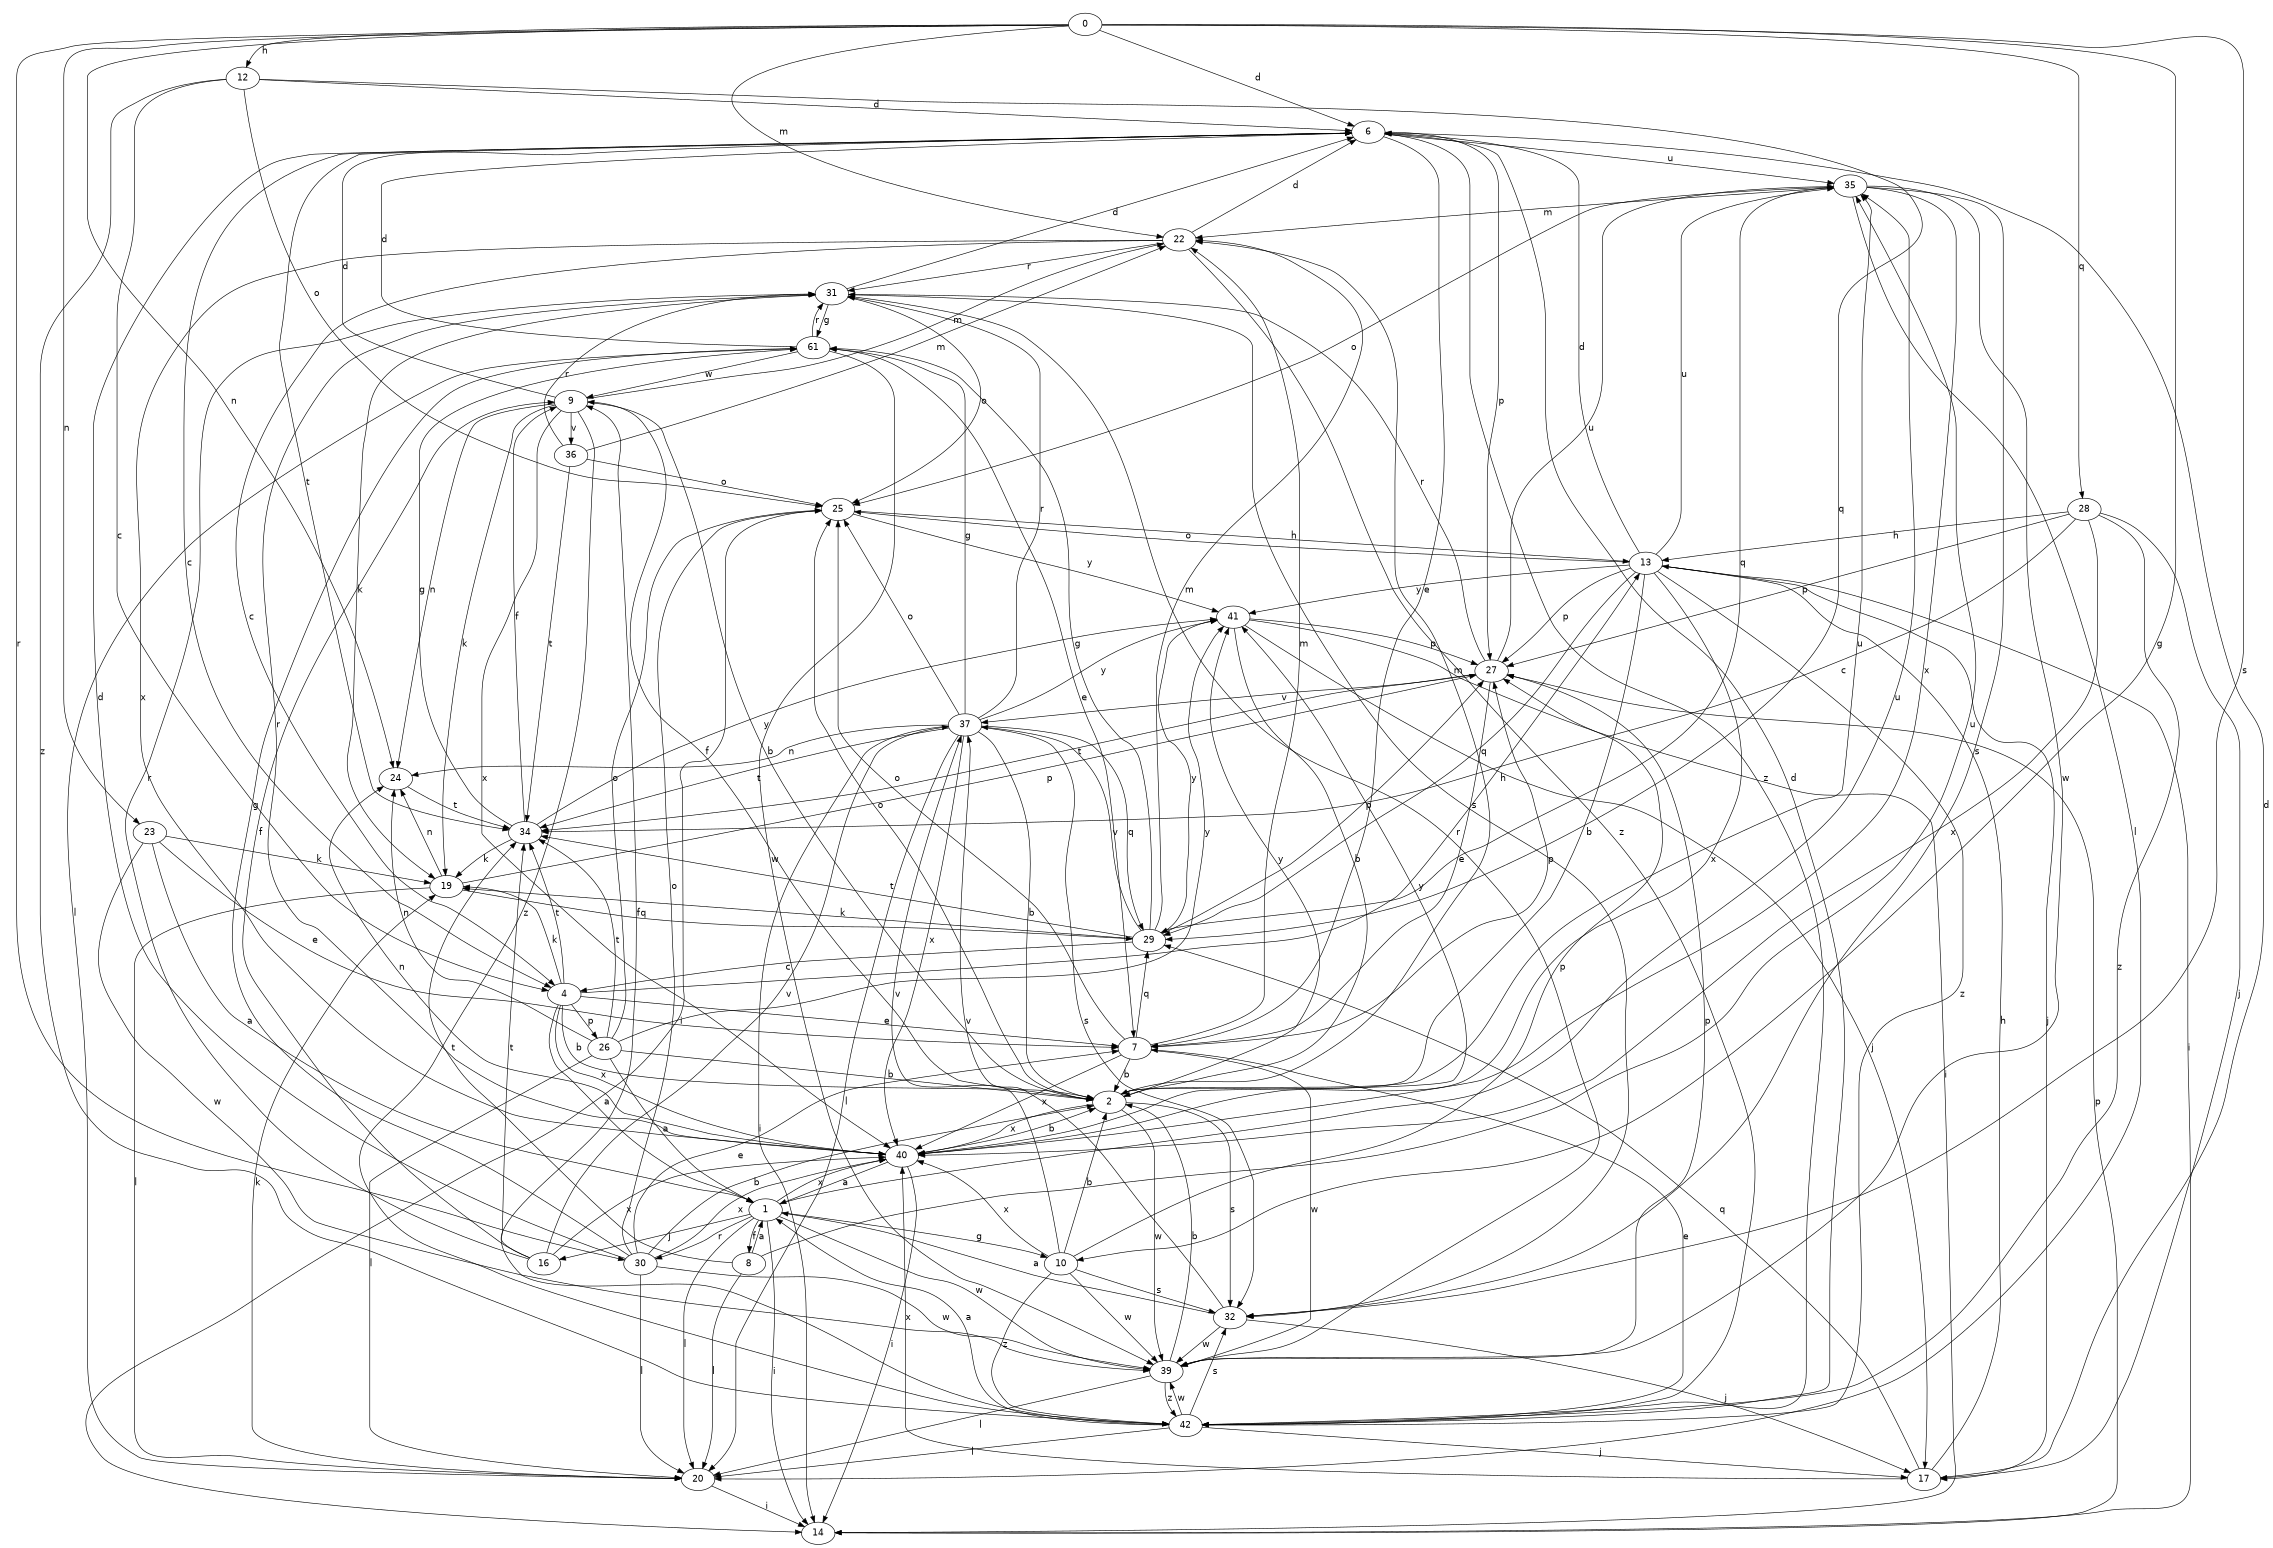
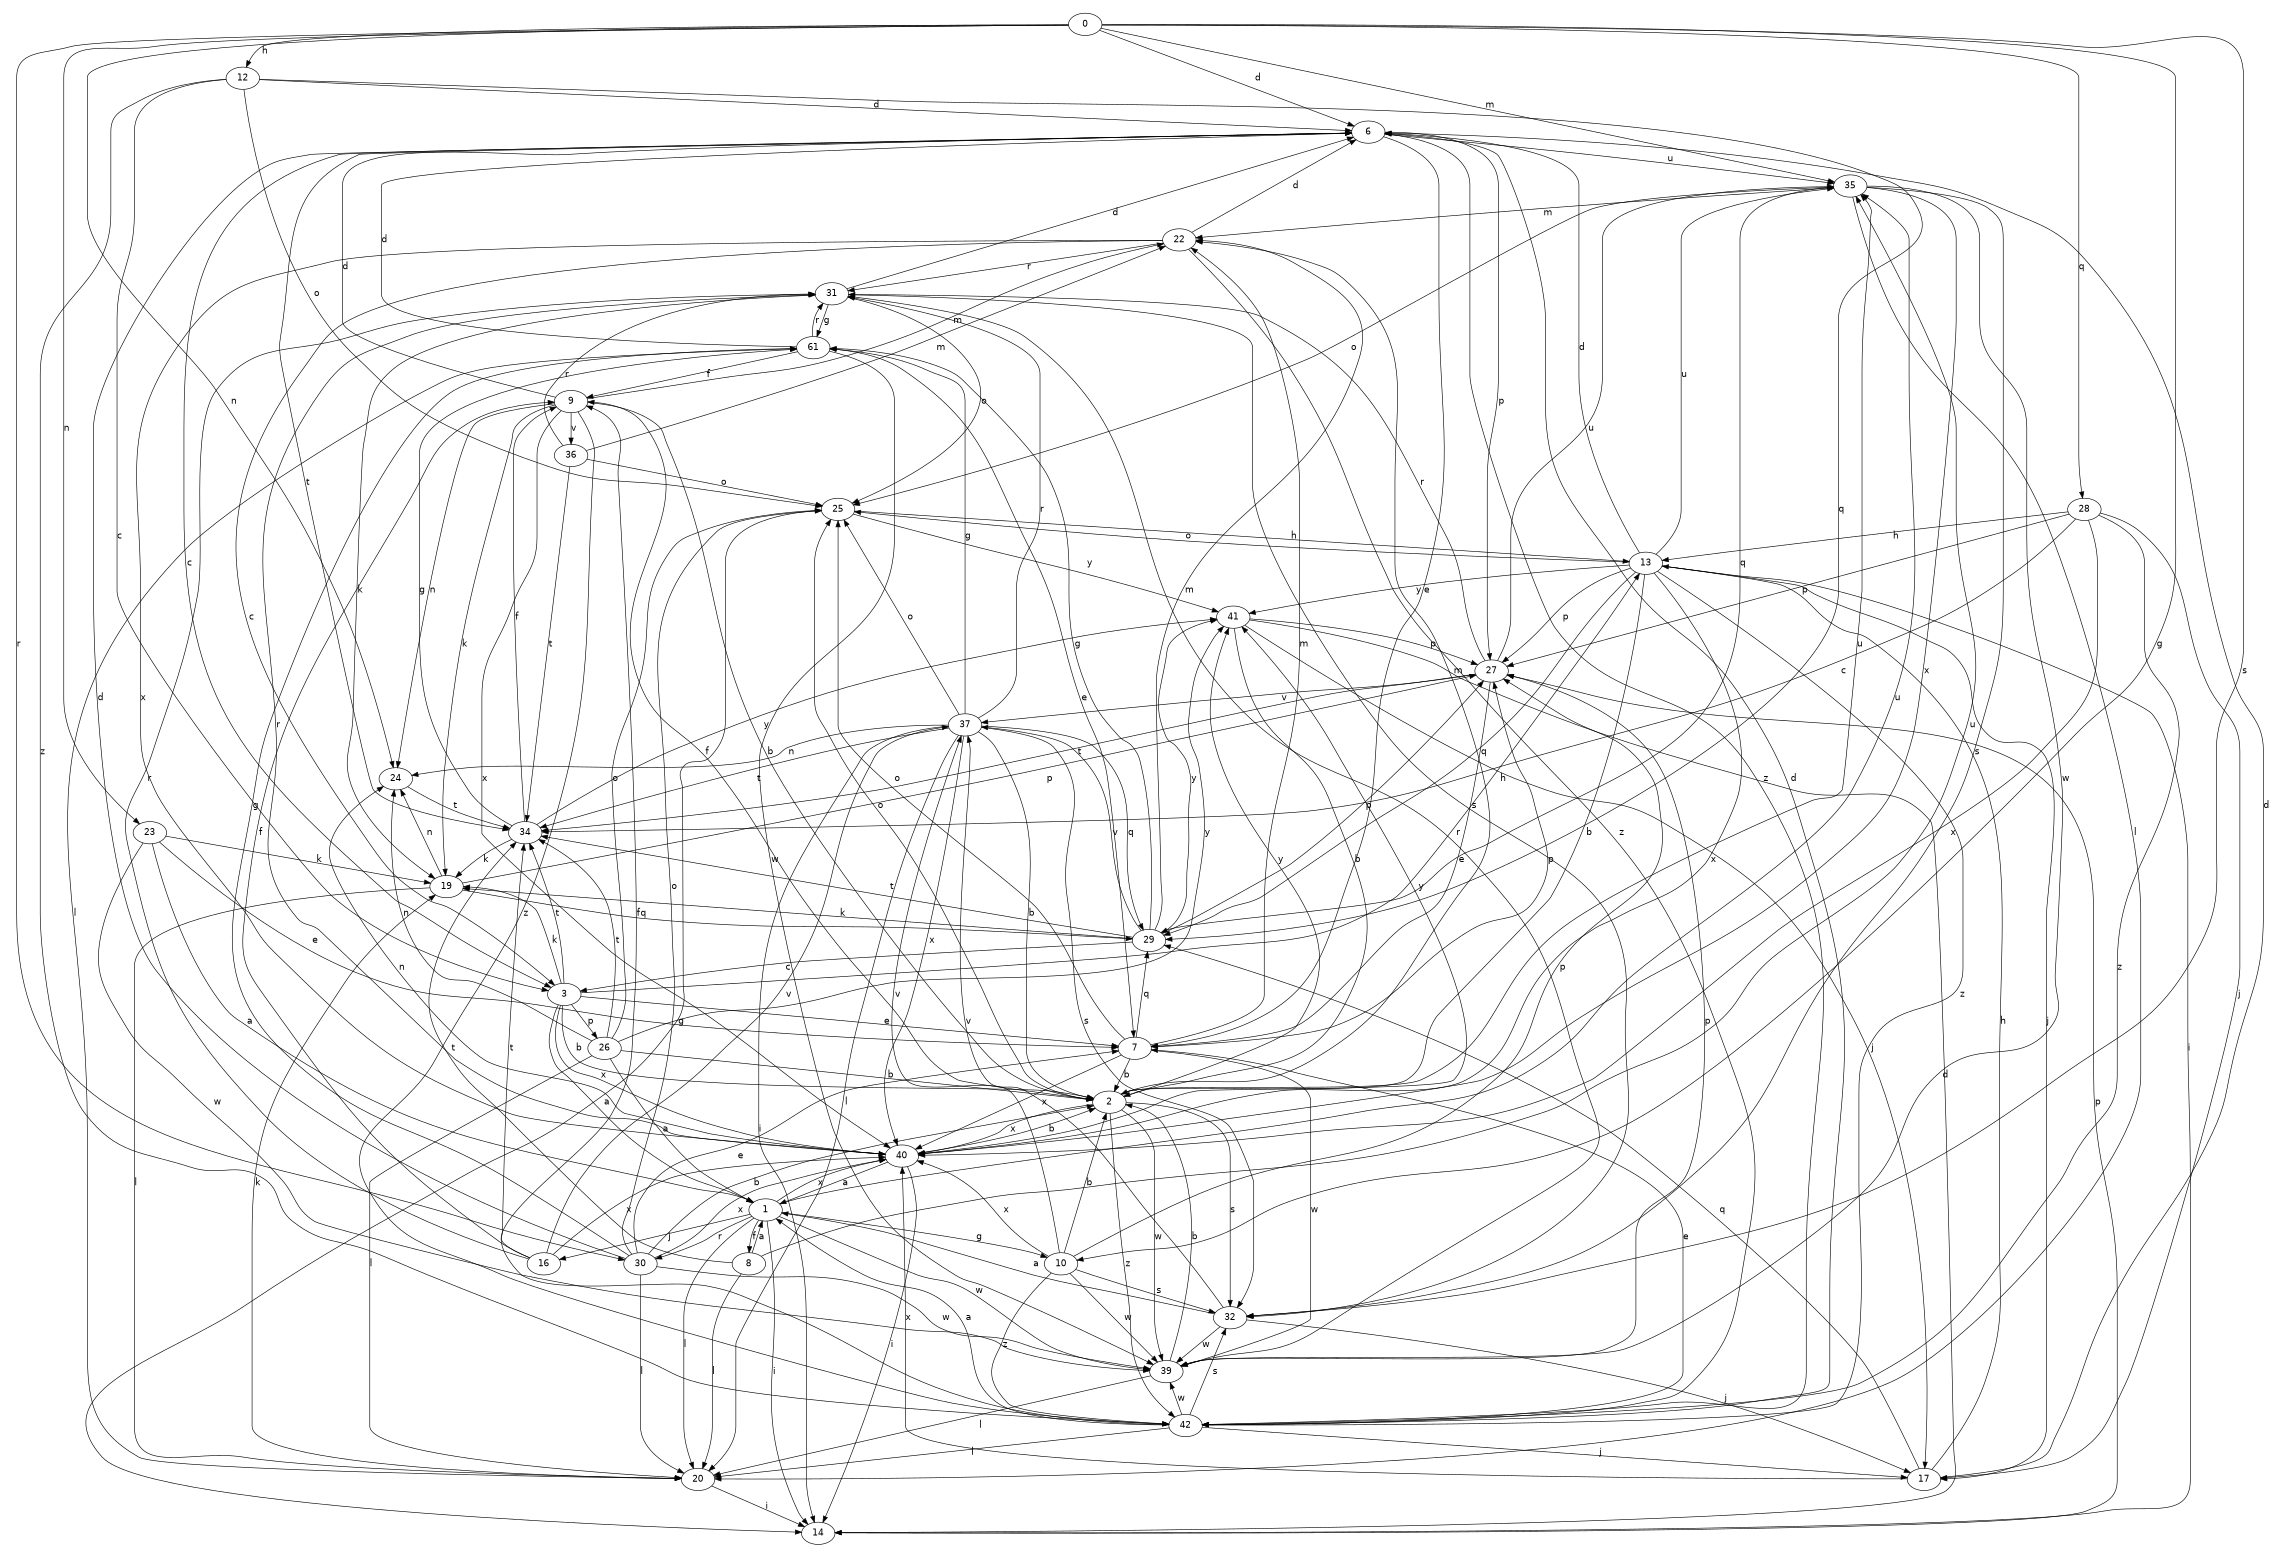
edge "0" -> "22": now "0" -> "35"
edge "61" -> "9": label "w" -> "f"
edge "37" -> "41": removed, label "y"
node "4": label "4" -> "3"
edge "25" -> "14": label "i" -> "g"
edge "41" -> "14": label "i" -> "d"
edge "39" -> "42": now "2" -> "42"
